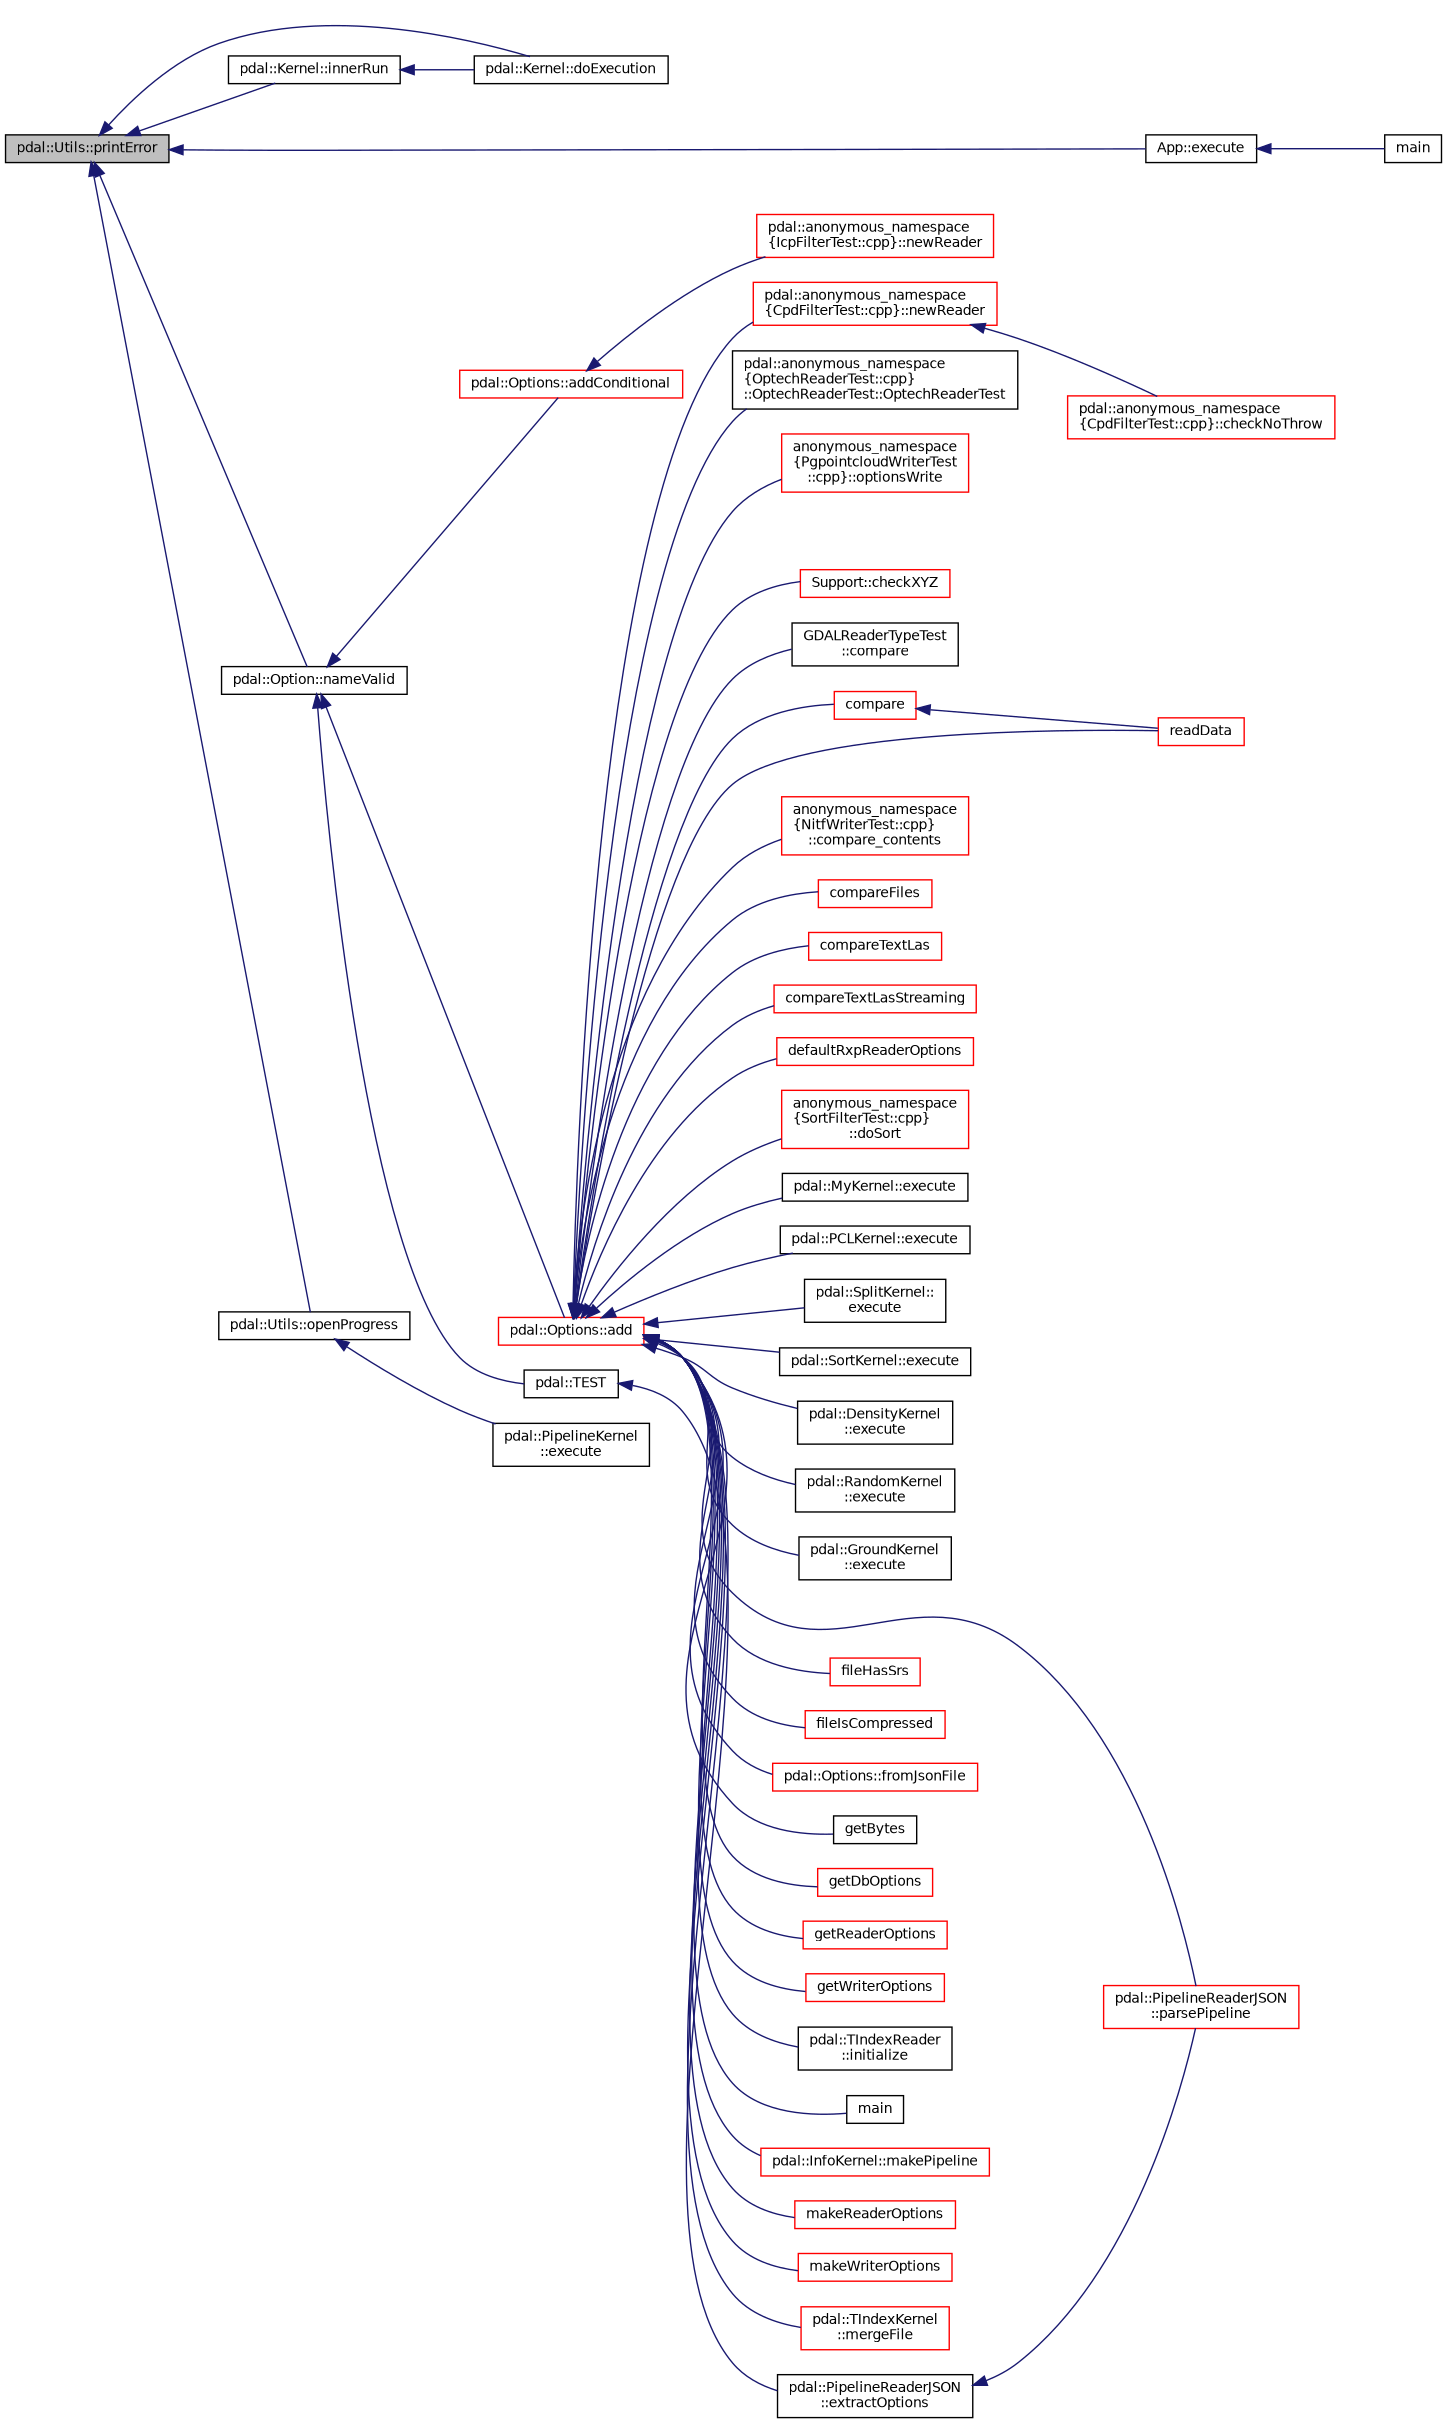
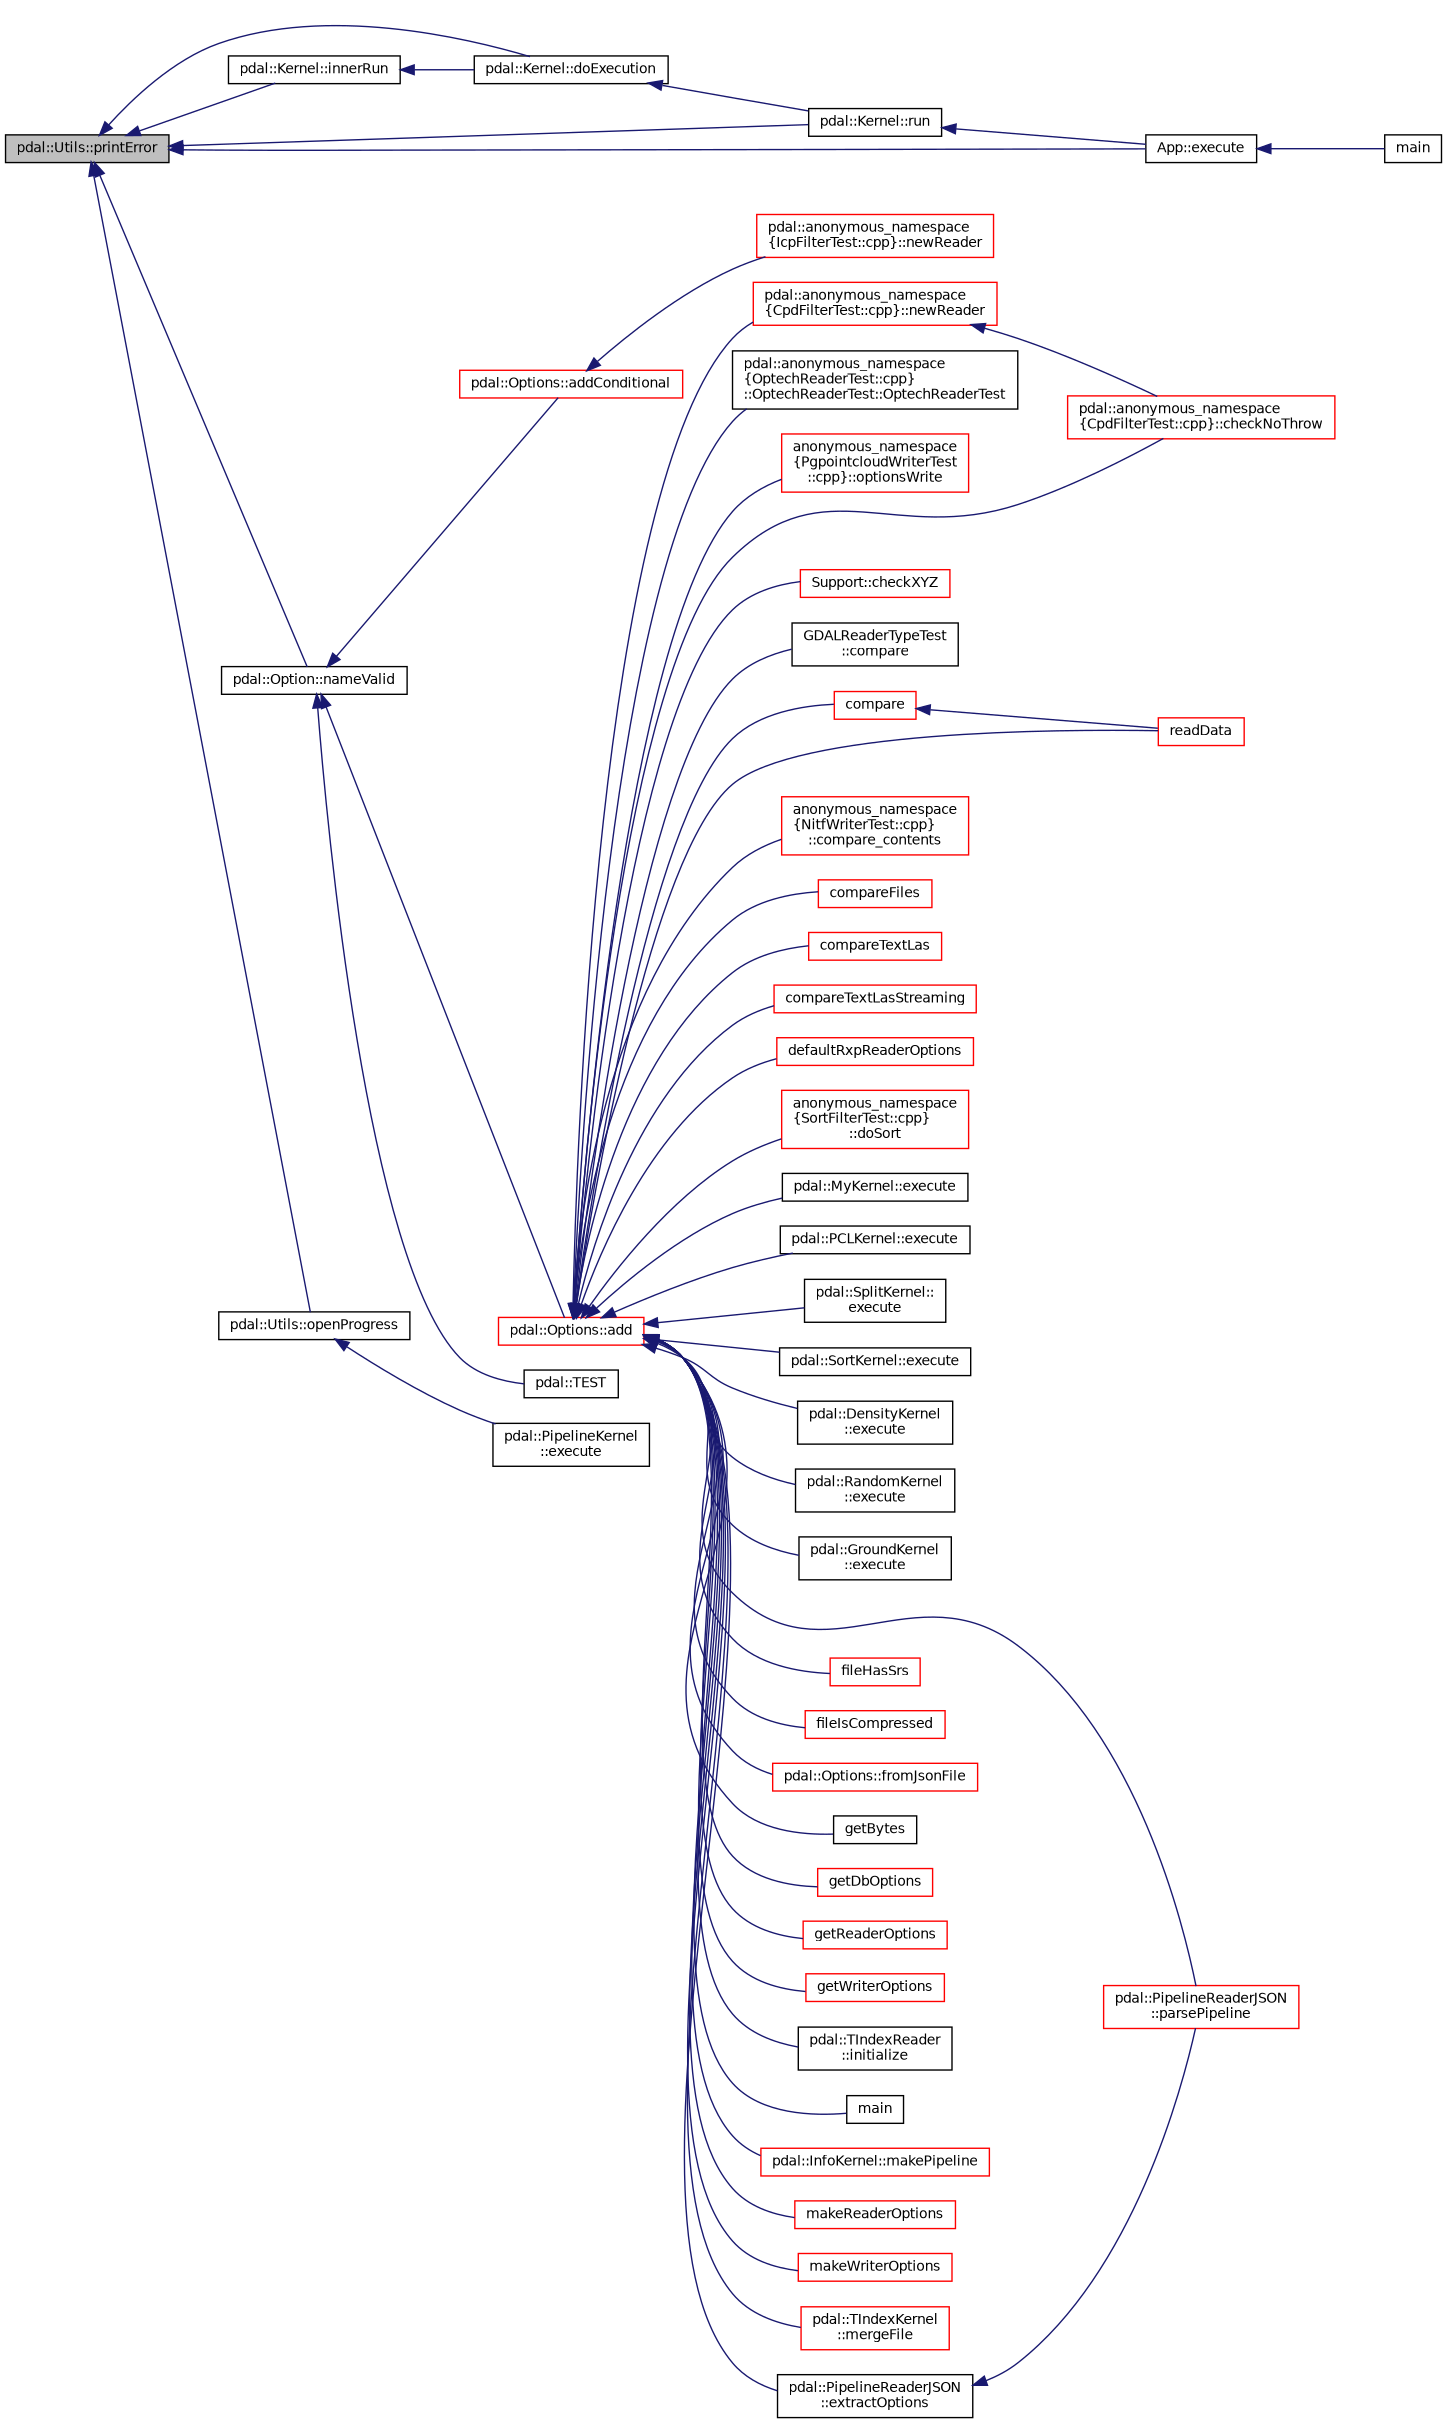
node "pdal::Kernel::run": added
edge "pdal::anonymous_namespace {CpdFilterTest::cpp}::checkNoThrow" -> "pdal::Options::add": added
edge "pdal::PipelineReaderJSON ::extractOptions" -> "pdal::TEST": now "pdal::PipelineReaderJSON ::extractOptions" -> "pdal::Options::add"
